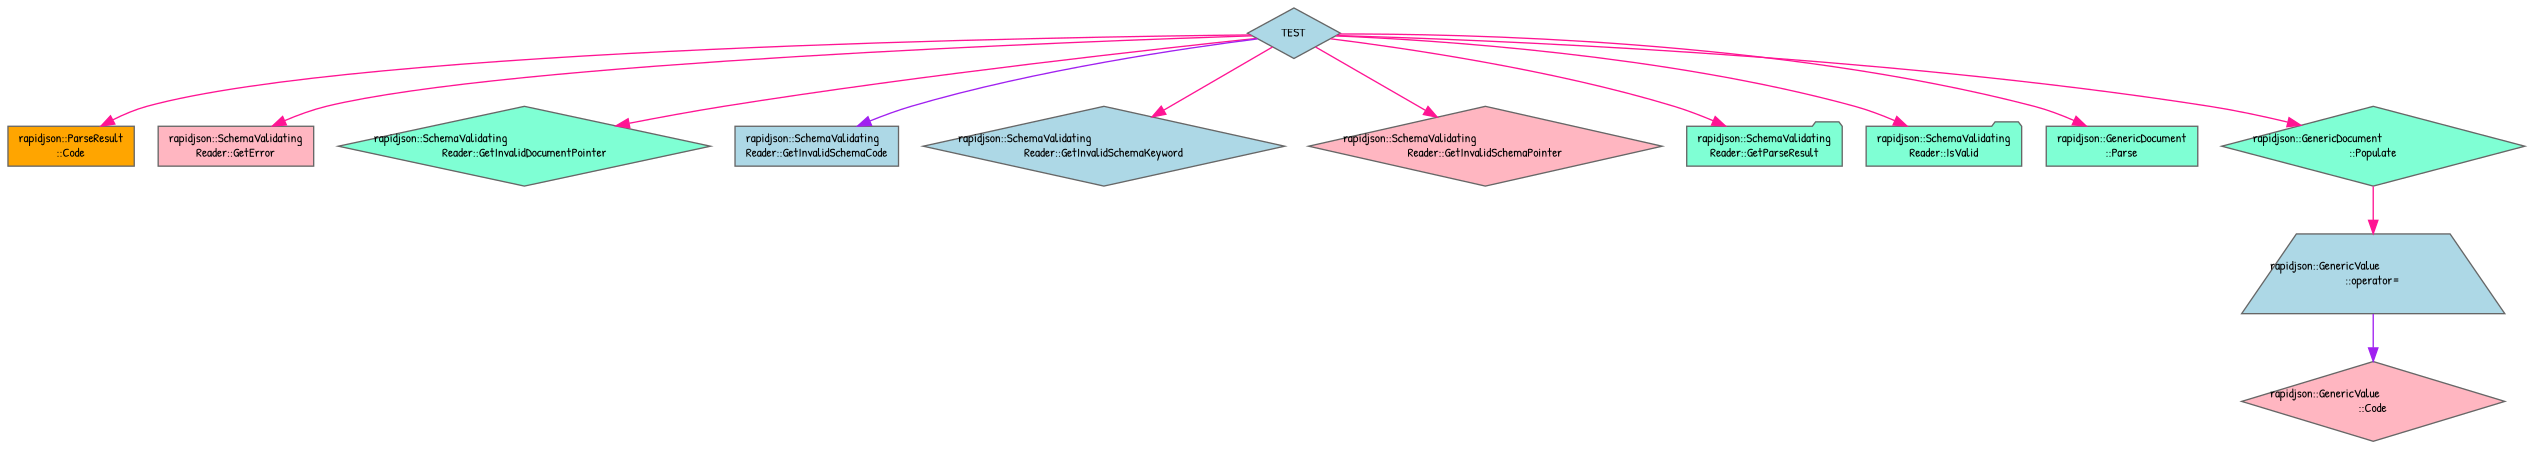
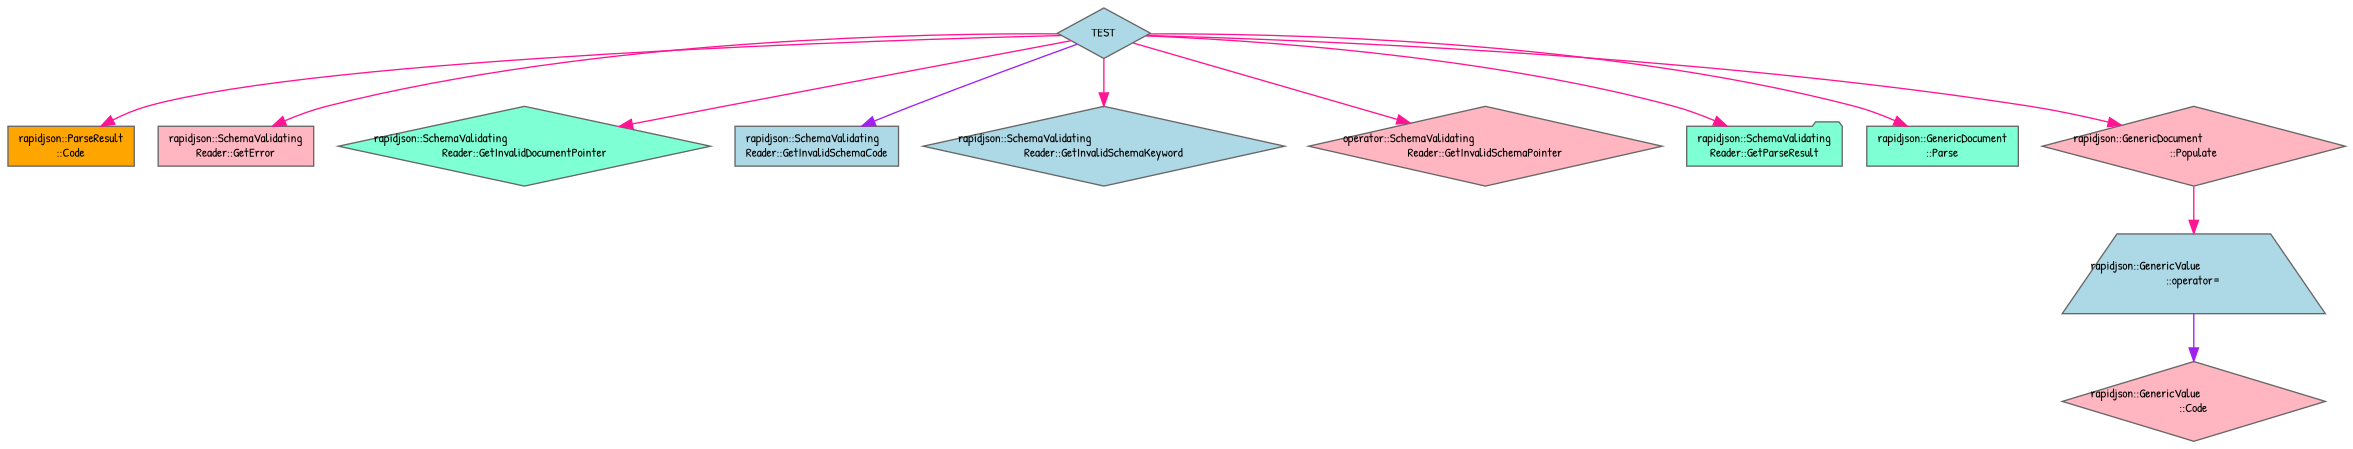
node "rapidjson::SchemaValidating Reader::GetInvalidSchemaPointer": label "rapidjson::SchemaValidating Reader::GetInvalidSchemaPointer" -> "operator::SchemaValidating Reader::GetInvalidSchemaPointer"
node "rapidjson::SchemaValidating Reader::IsValid": removed
node "rapidjson::GenericDocument ::Populate": fillcolor aquamarine -> lightpink
